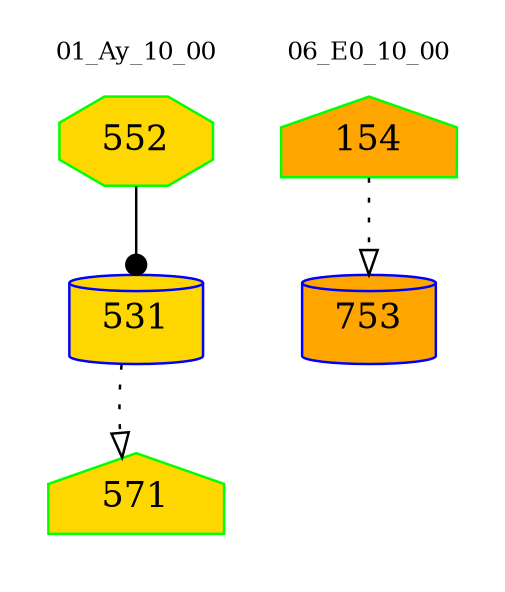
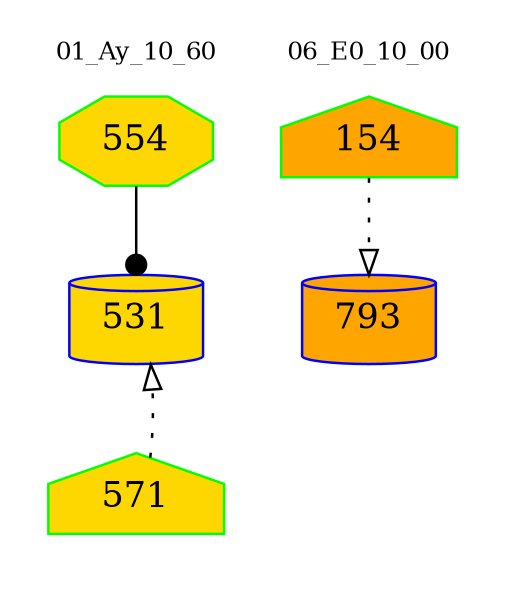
cluster "01_Ay_10_00": label "01_Ay_10_00" -> "01_Ay_10_60"
node "552": label "552" -> "554"
node "753": label "753" -> "793"
edge "531" -> "571": reversed
